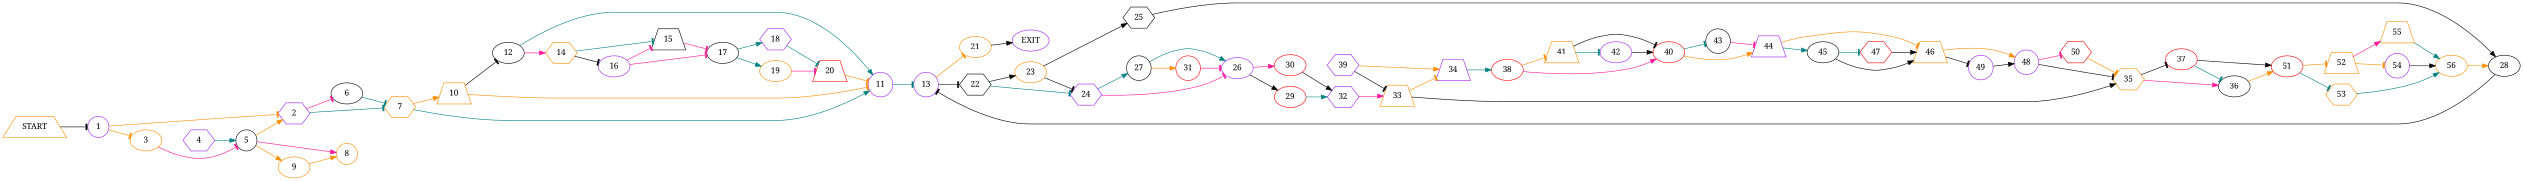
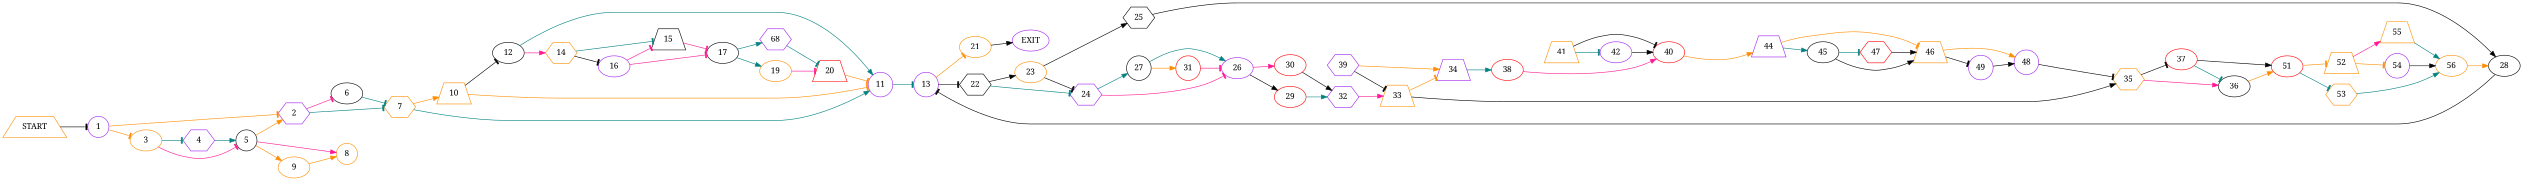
node "18": label "18" -> "68"
node "43": removed
node "50": removed
edge "38" -> "41": removed
edge "3" -> "4": added
